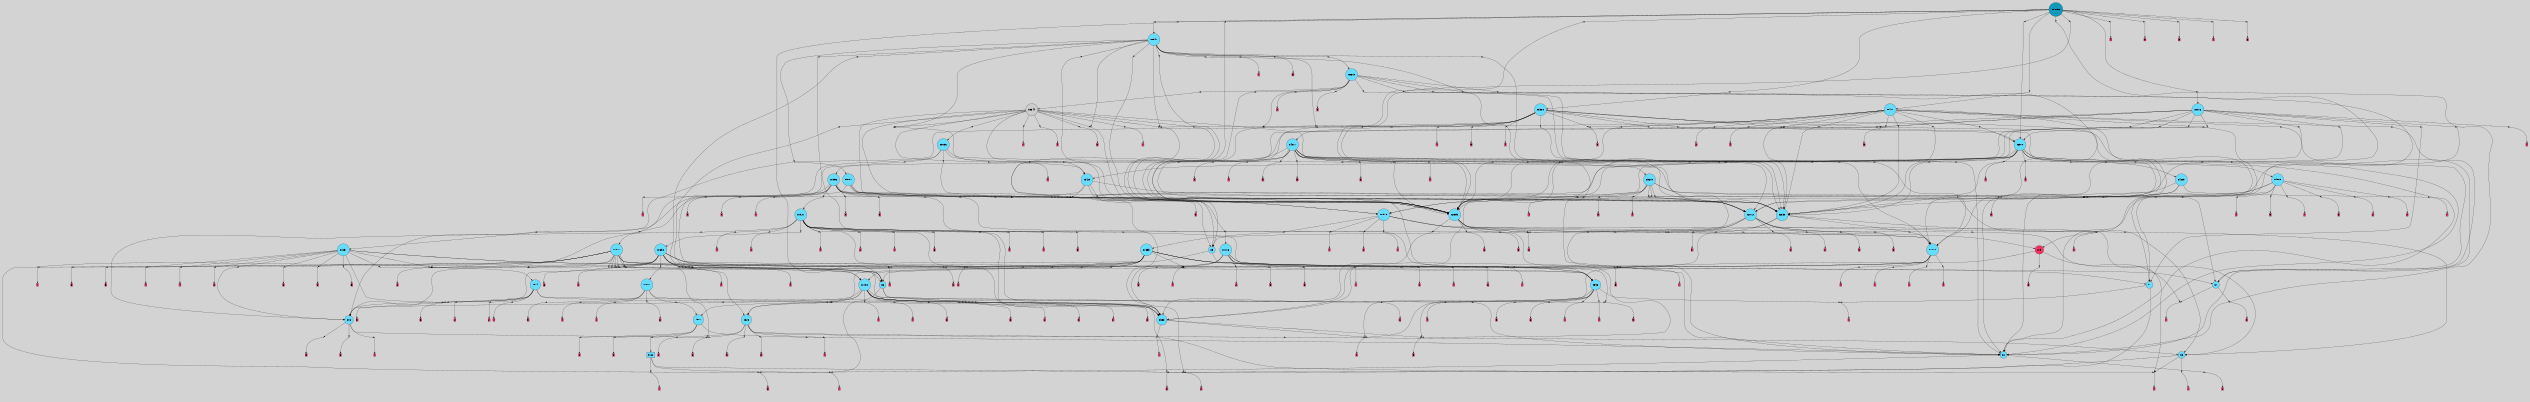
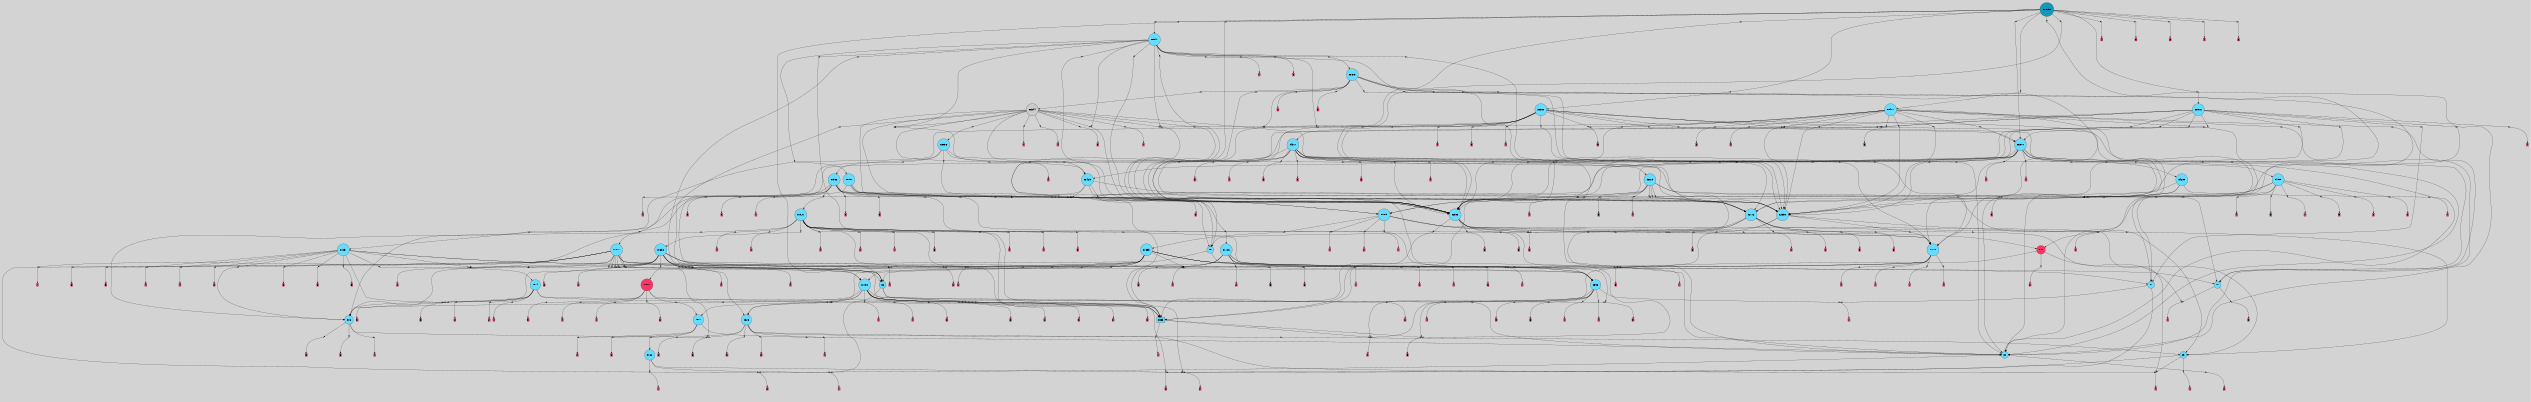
node "T1507": fillcolor #66ddff -> #ff3366
node "T353": shape circle -> box
node "T122": shape box -> circle
